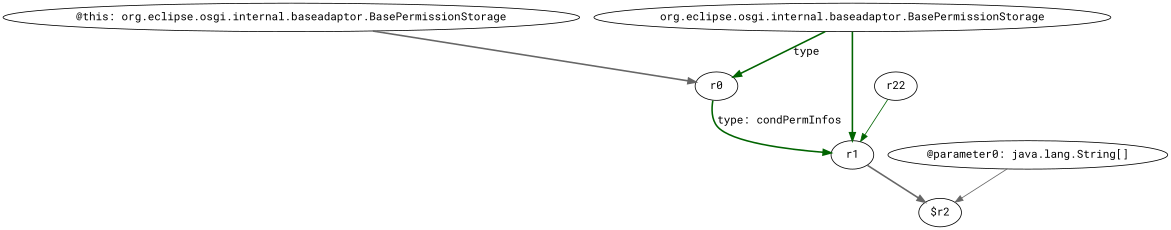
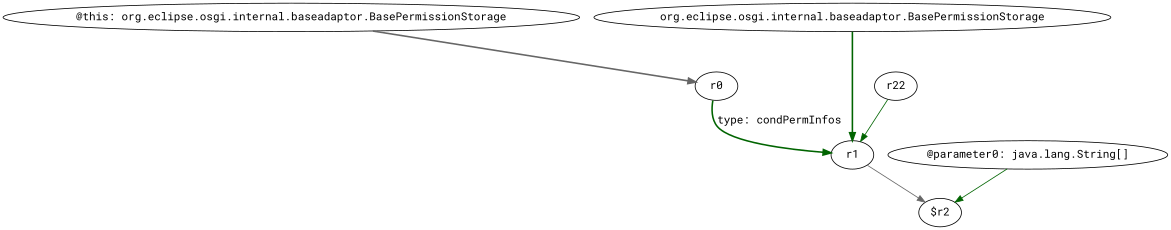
edge "org.eclipse.osgi.internal.baseadaptor.BasePermissionStorage" -> "r0": removed, label "type"
edge "r1" -> "$r2": style bold -> solid
edge "@parameter0: java.lang.String[]" -> "$r2": color gray40 -> darkgreen
